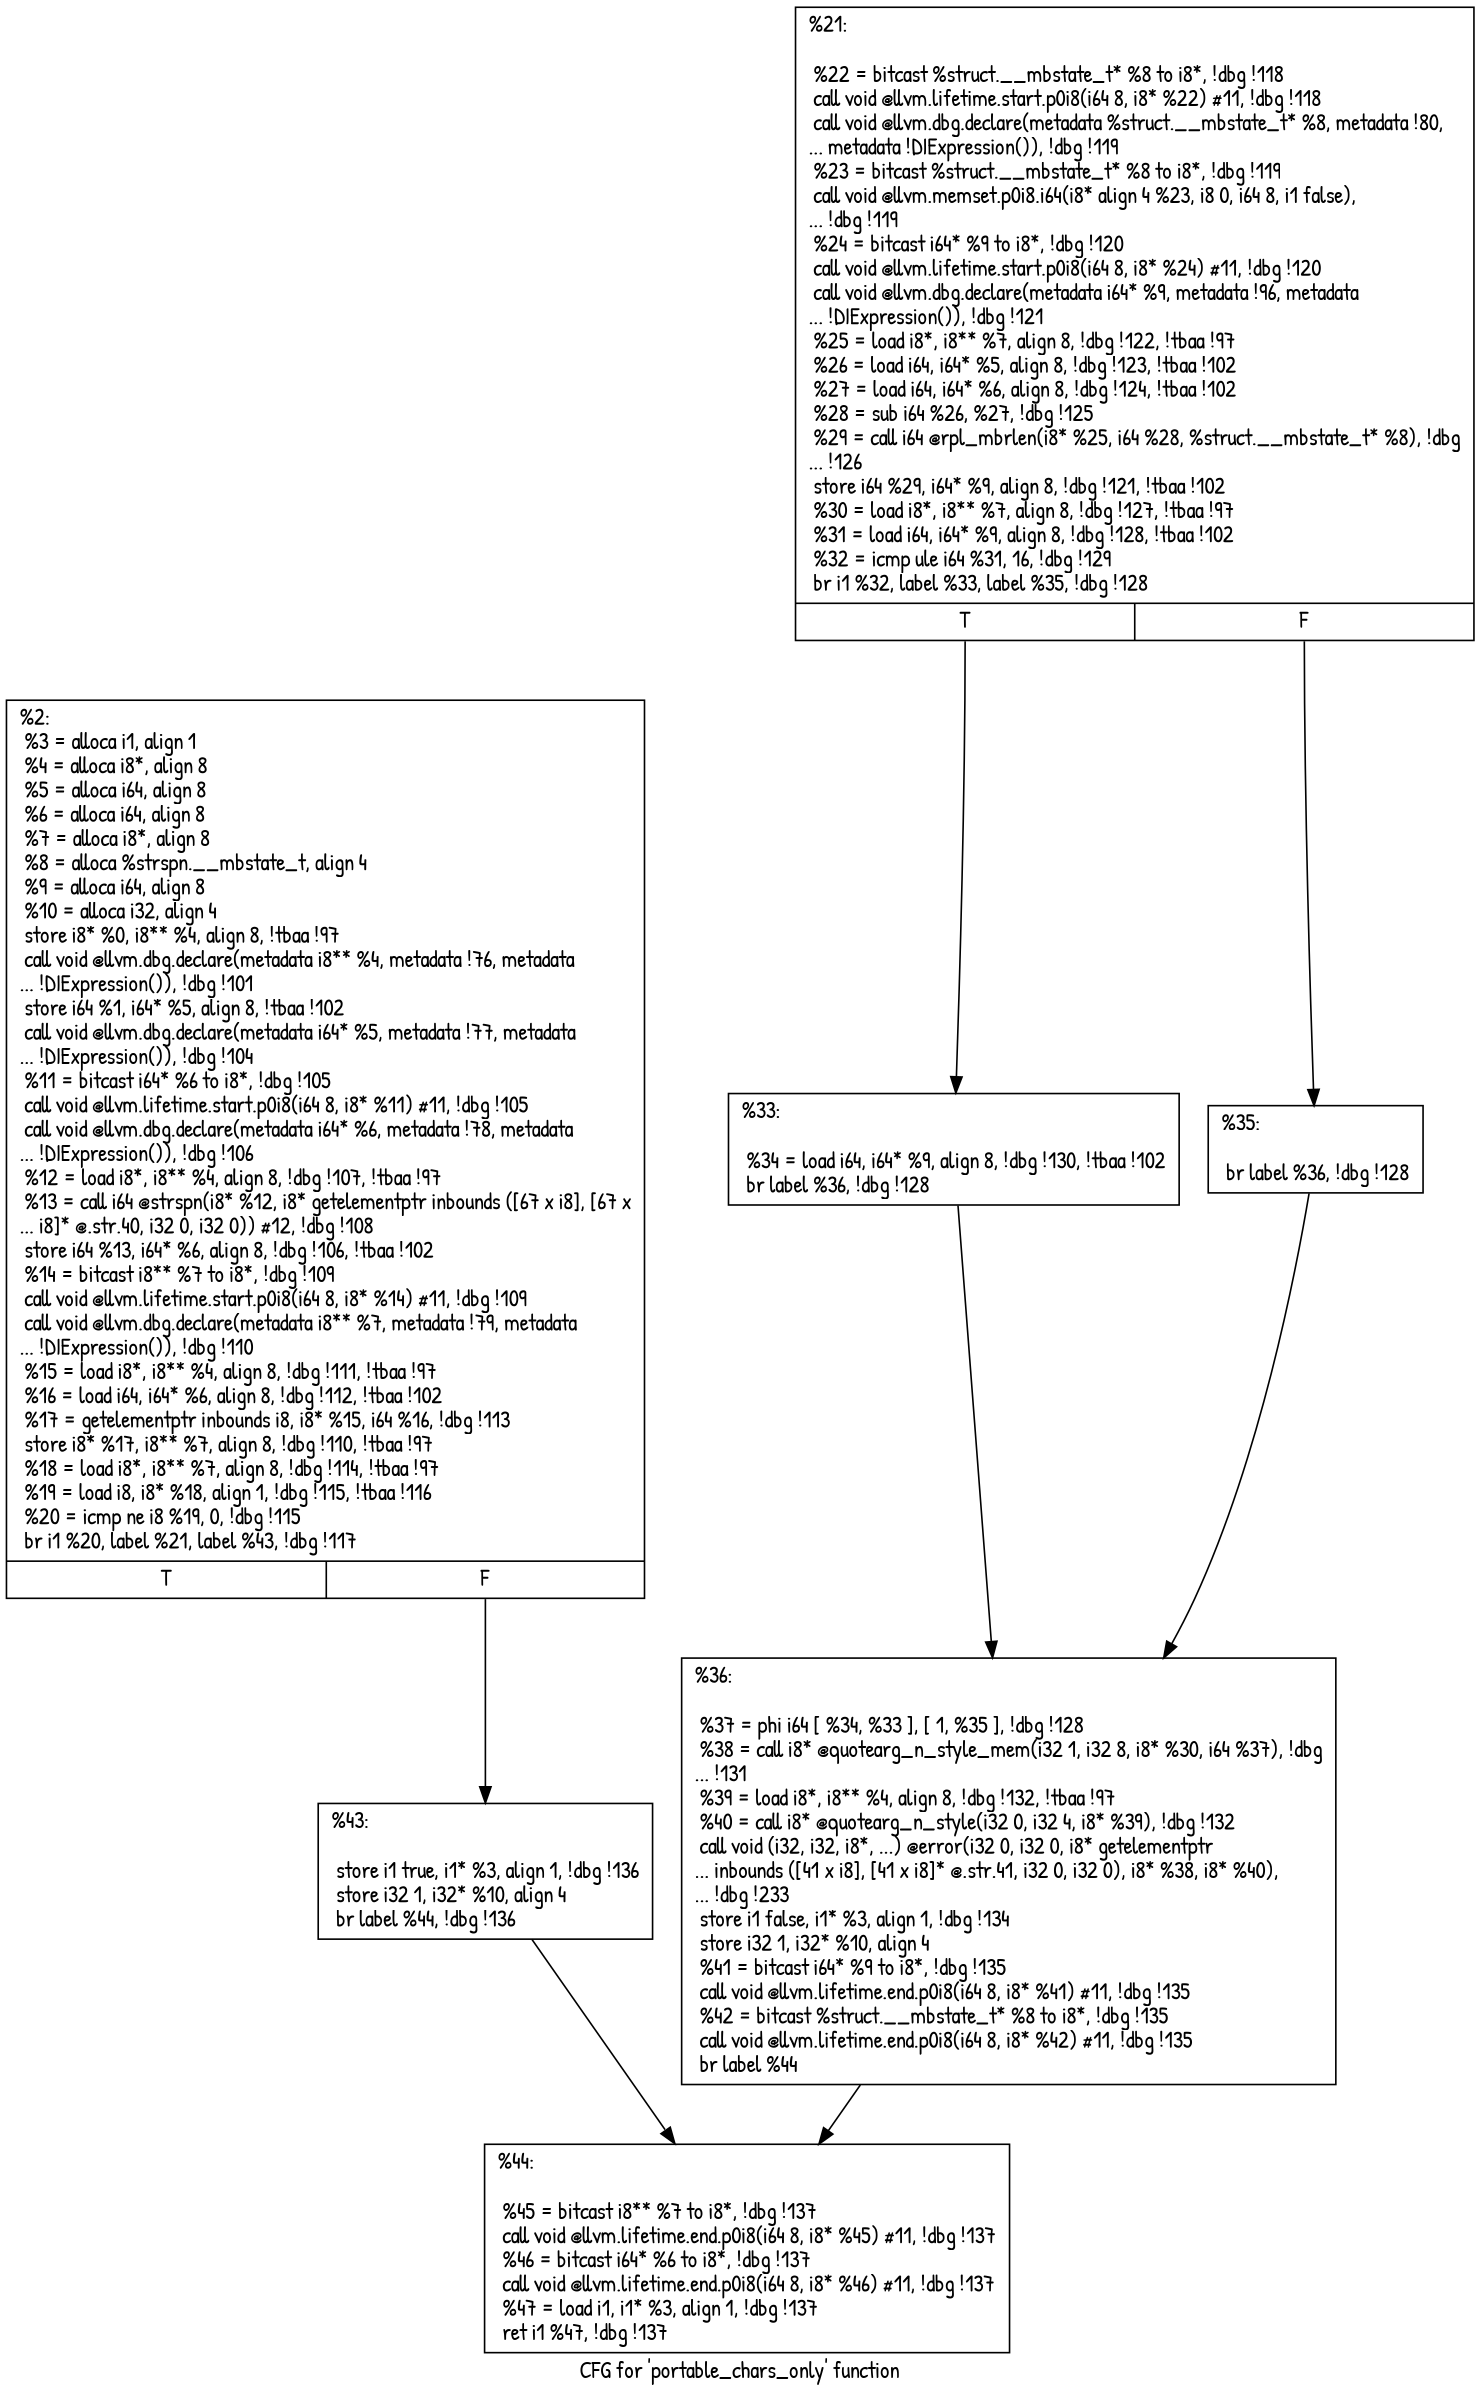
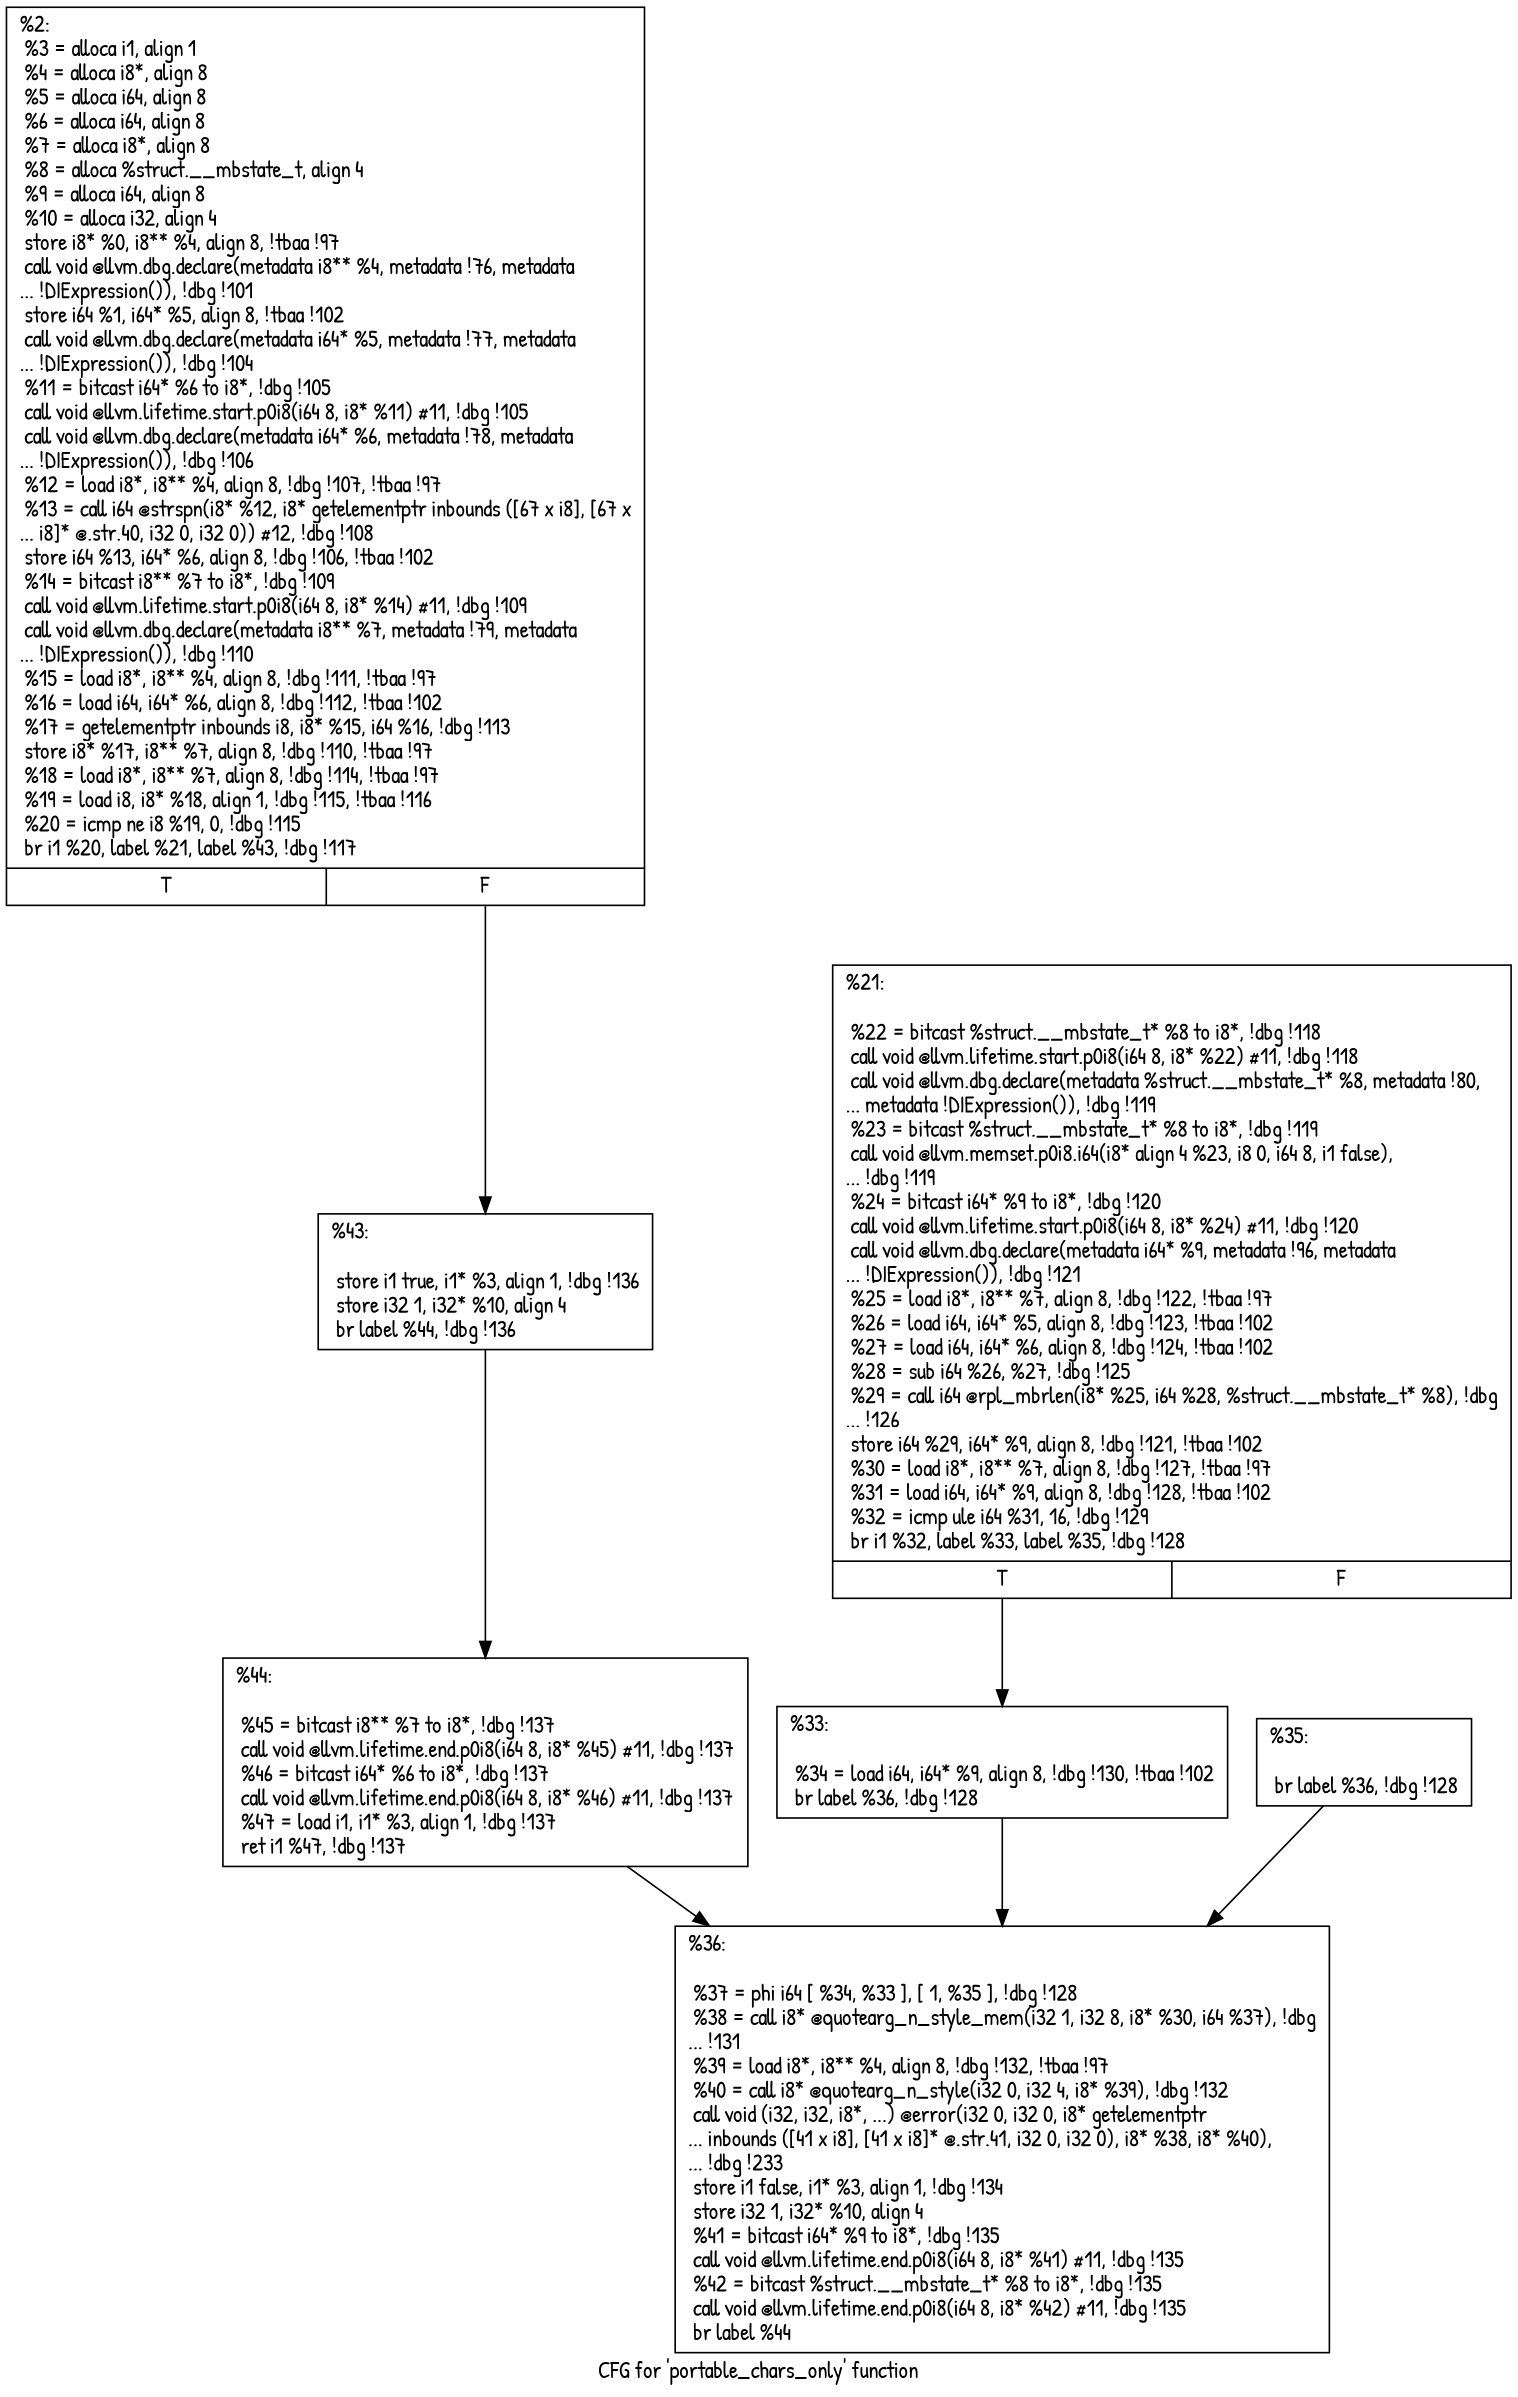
node "%2:": text "%8 = alloca %strspn.__mbstate_t, align 4" -> "%8 = alloca %struct.__mbstate_t, align 4"
edge "%21:" -> "%35:": removed
edge "%36:" -> "%44:": reversed
